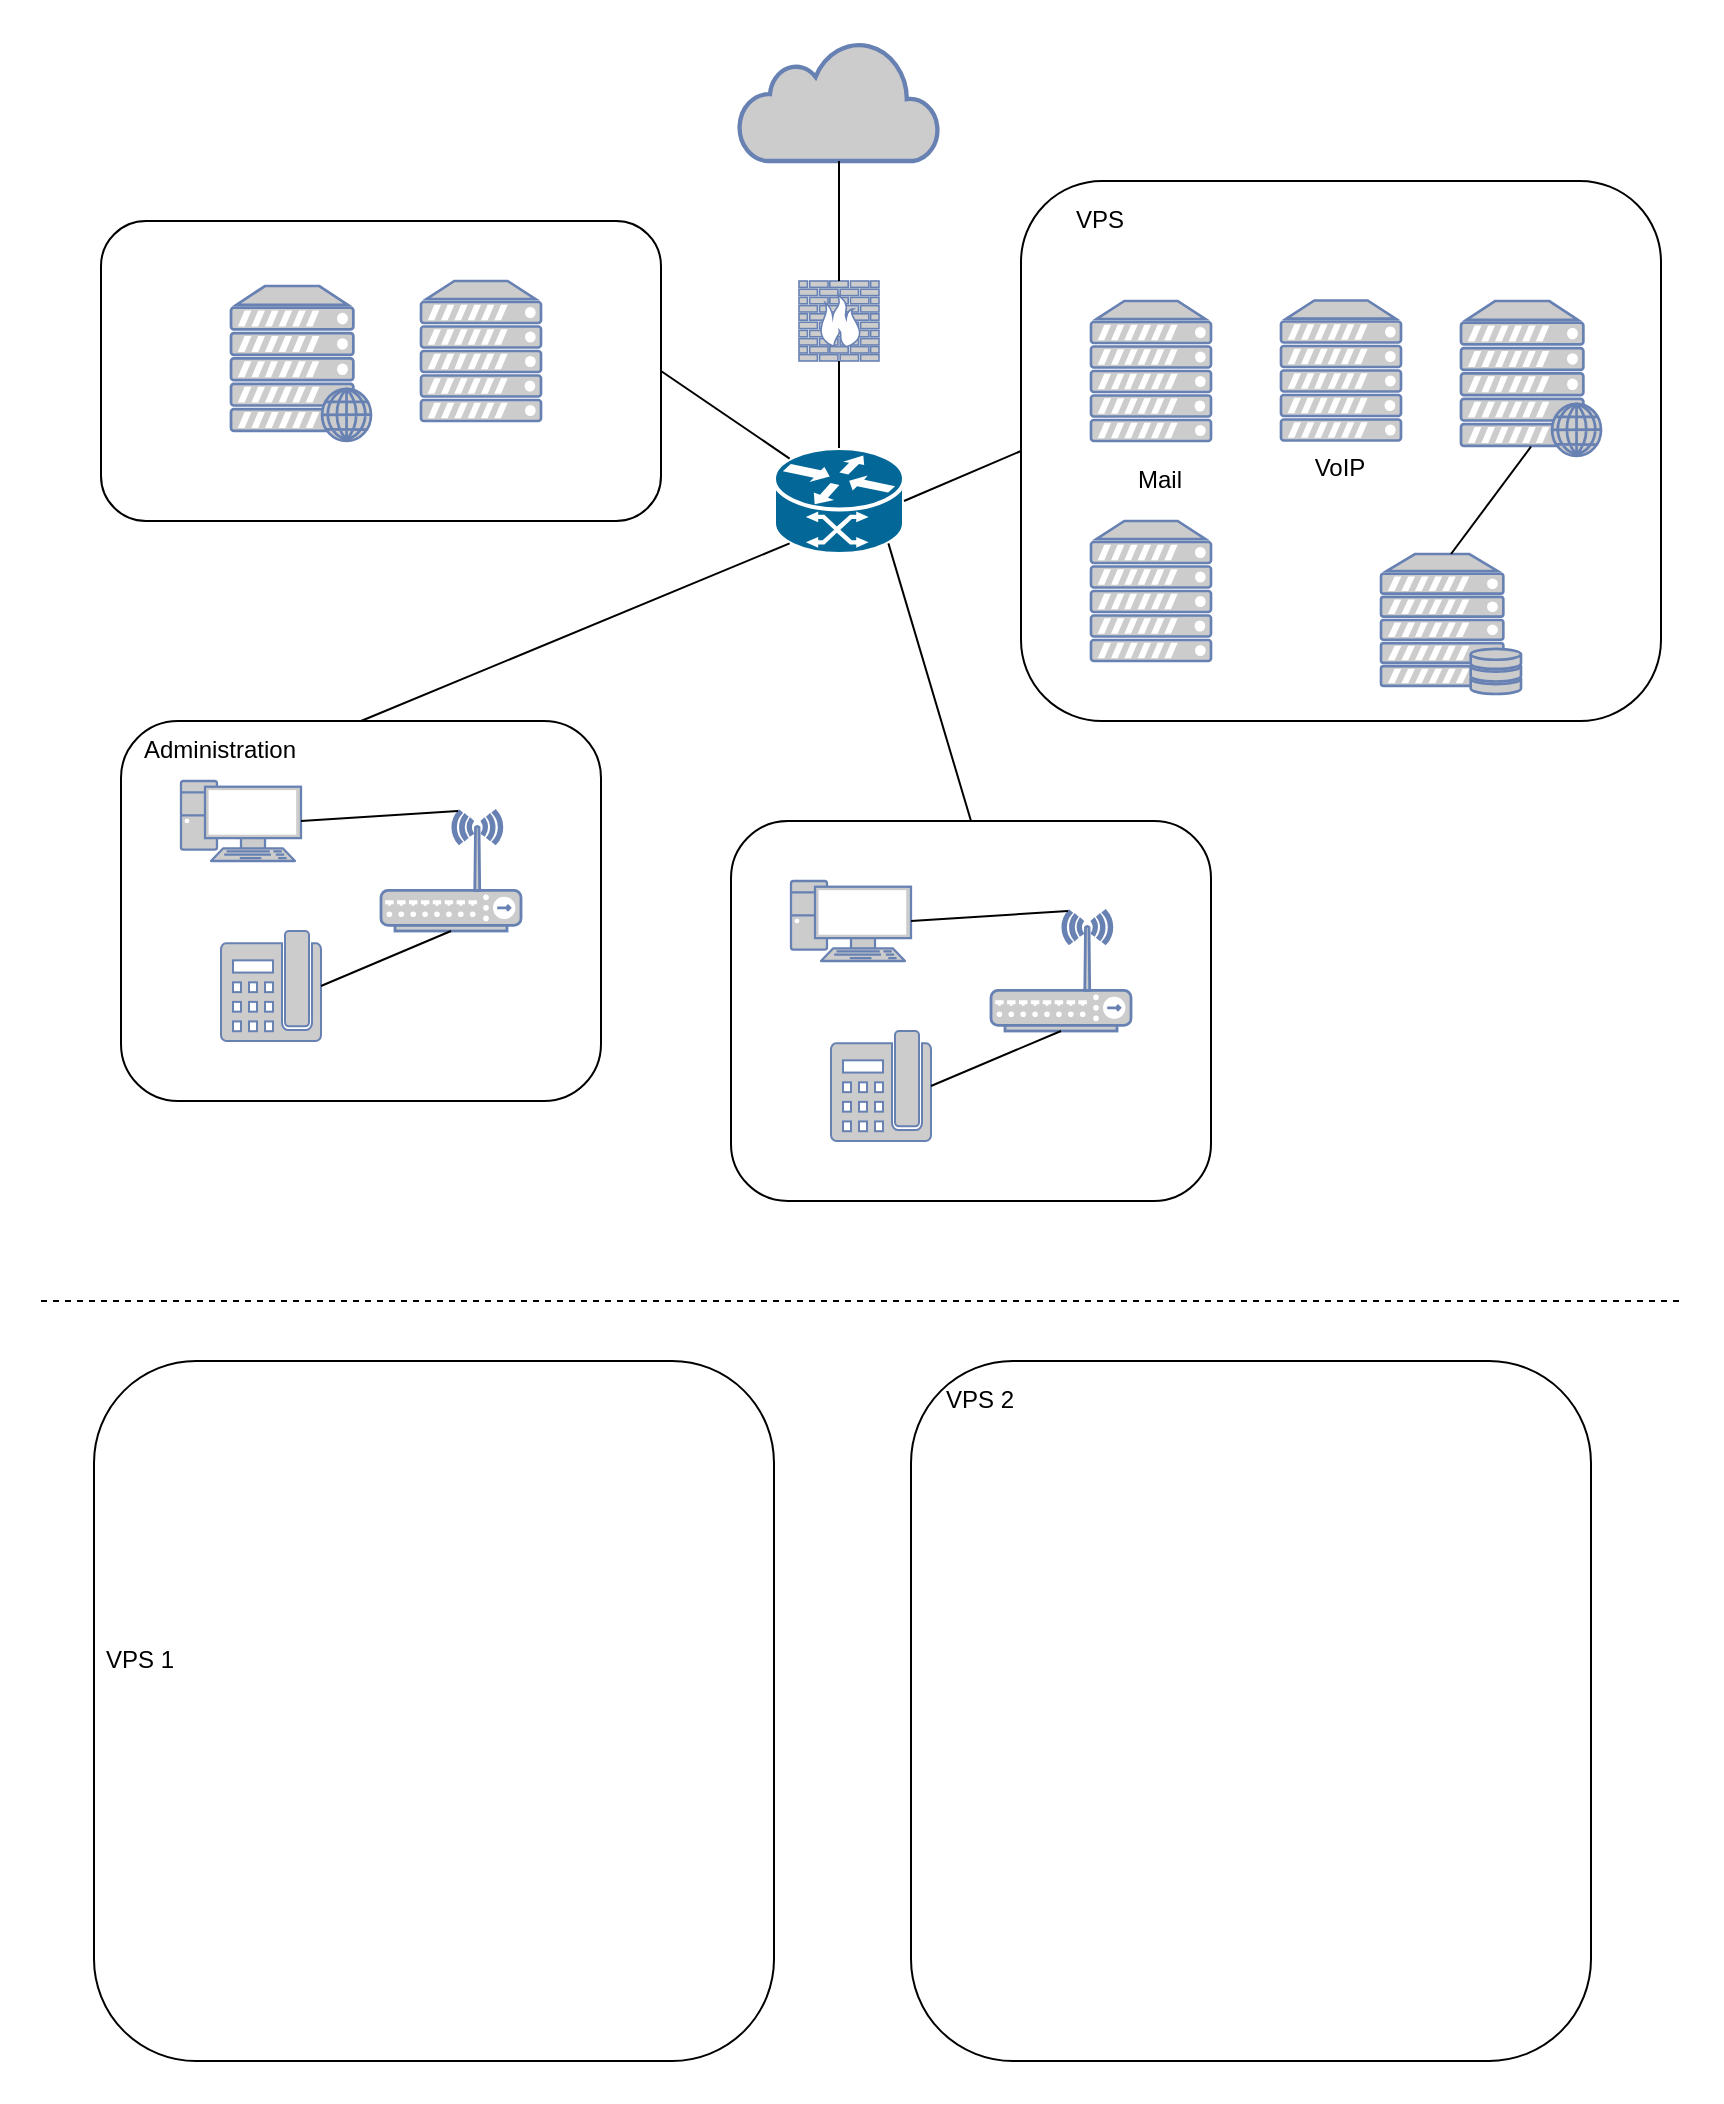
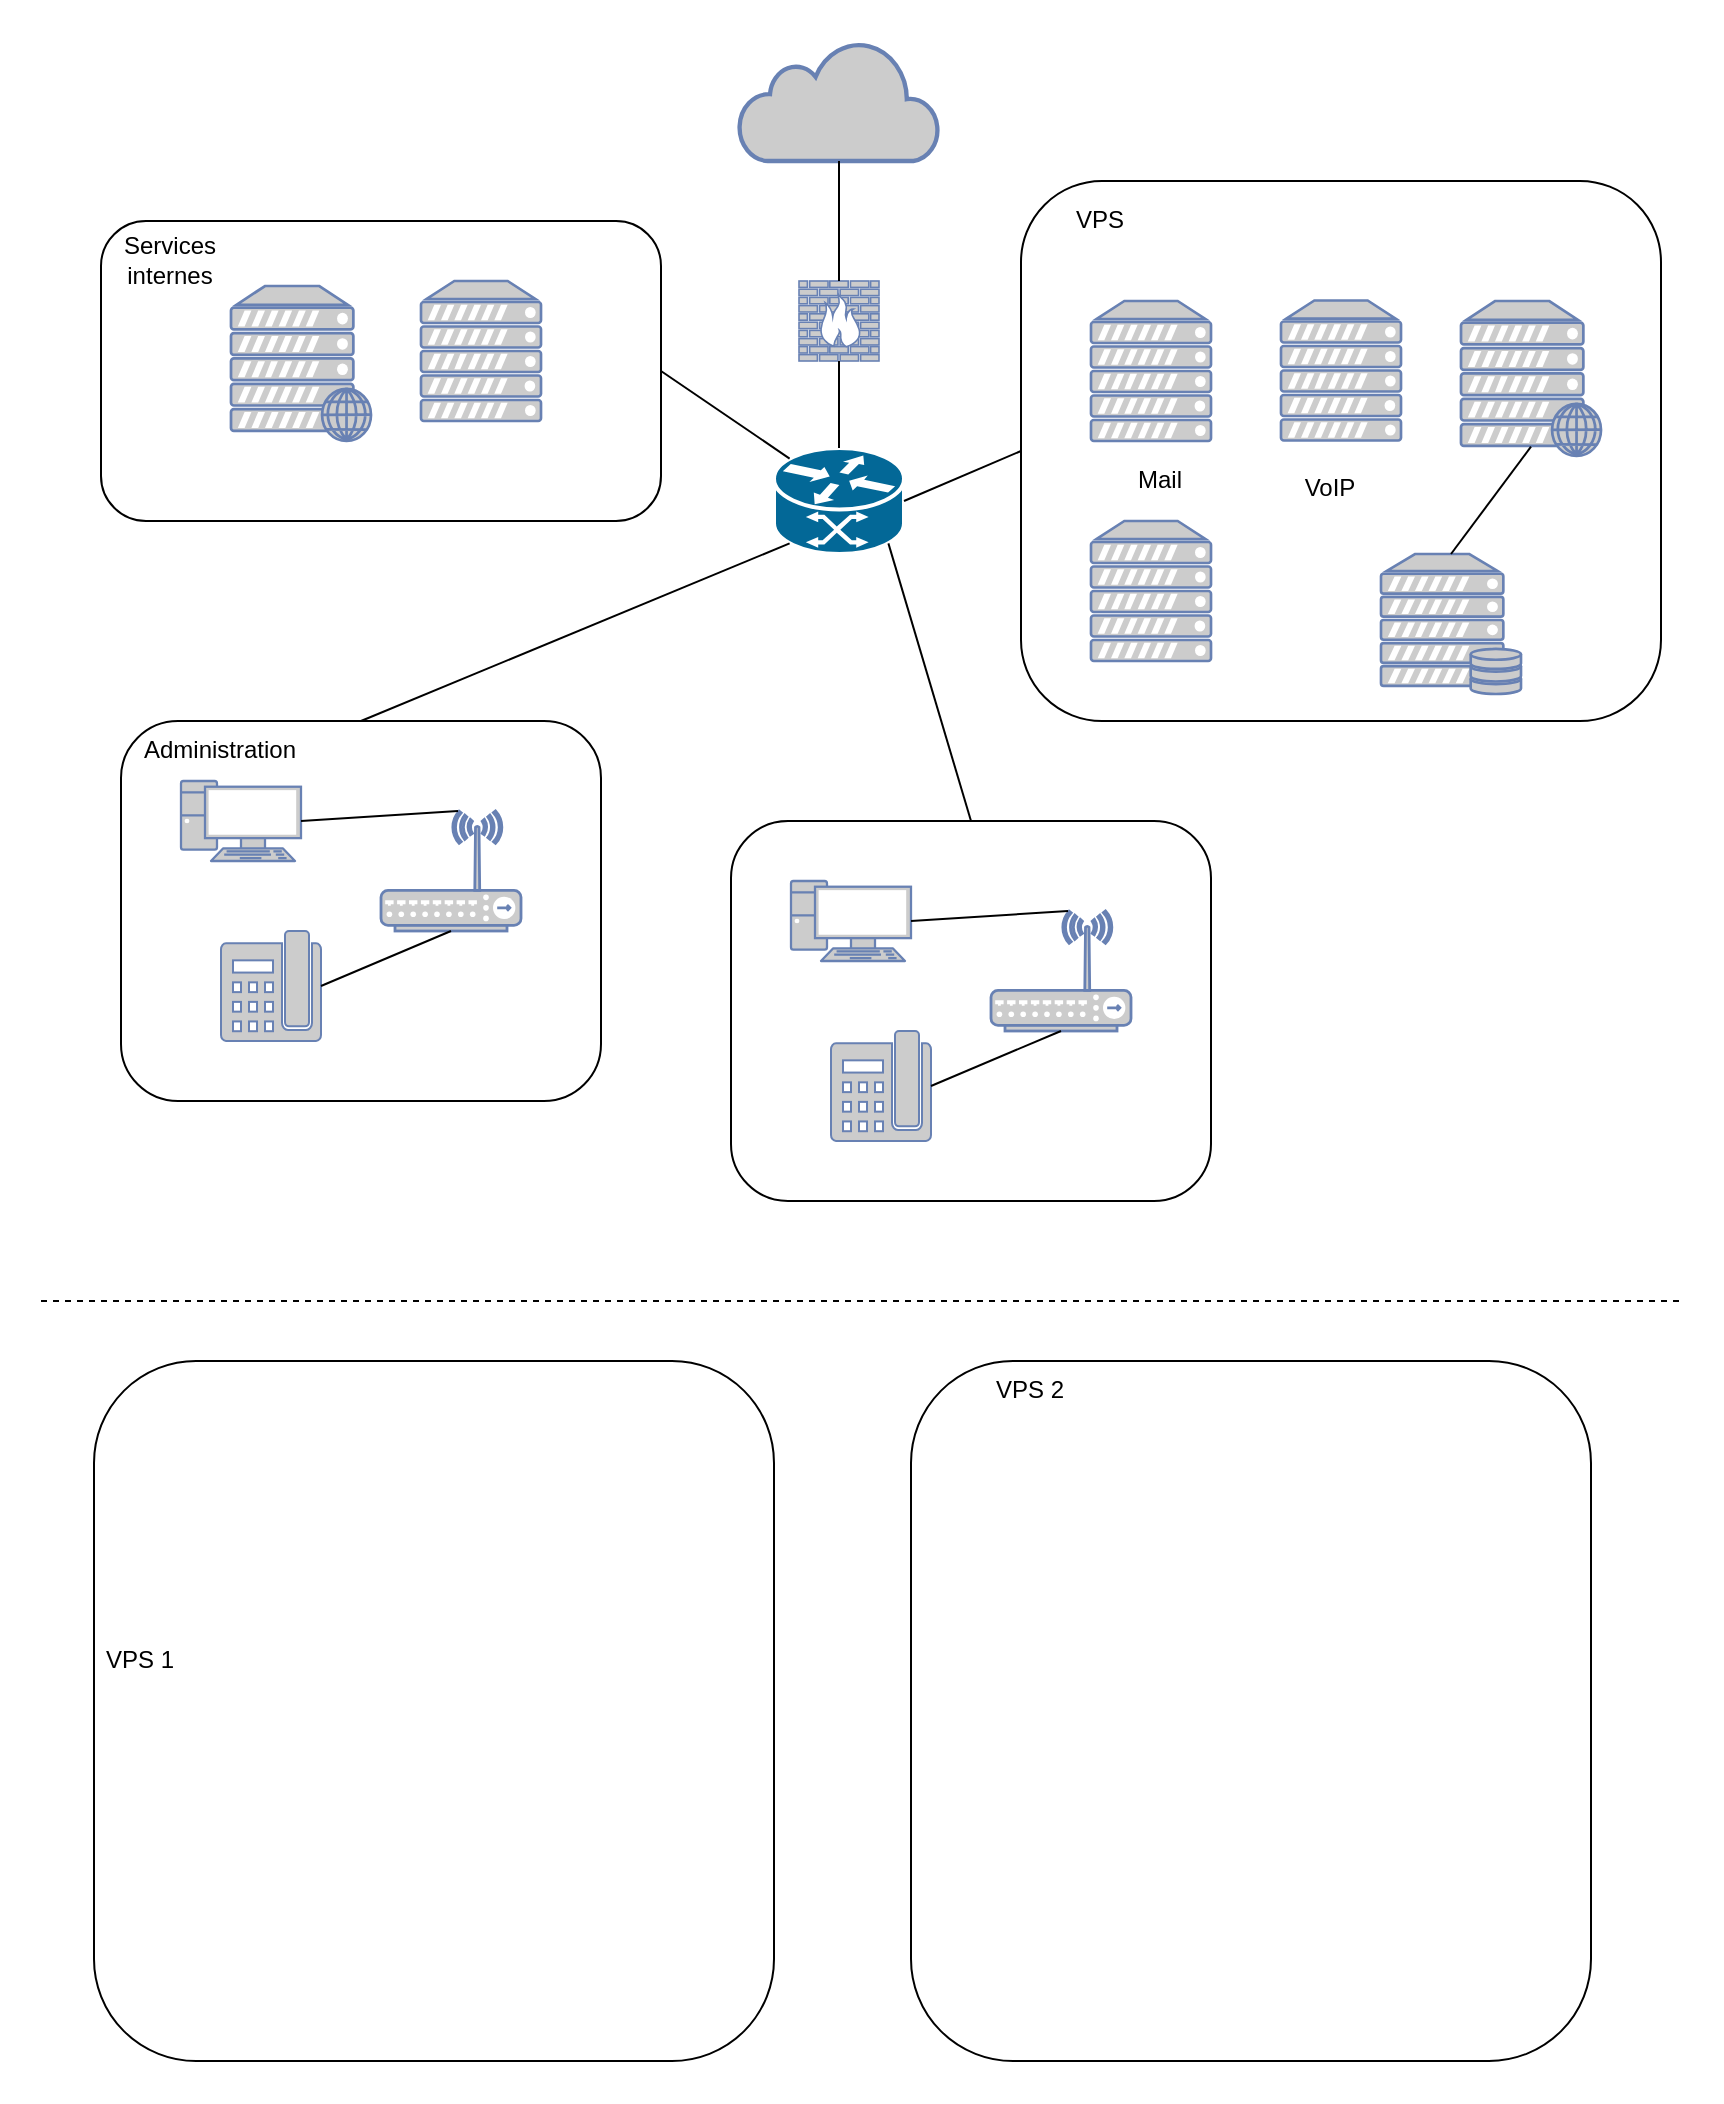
node "Services internes": added
node "VoIP": moved (1341, 469) -> (1331, 489)
node "VPS 2": moved (981, 1401) -> (1031, 1391)
